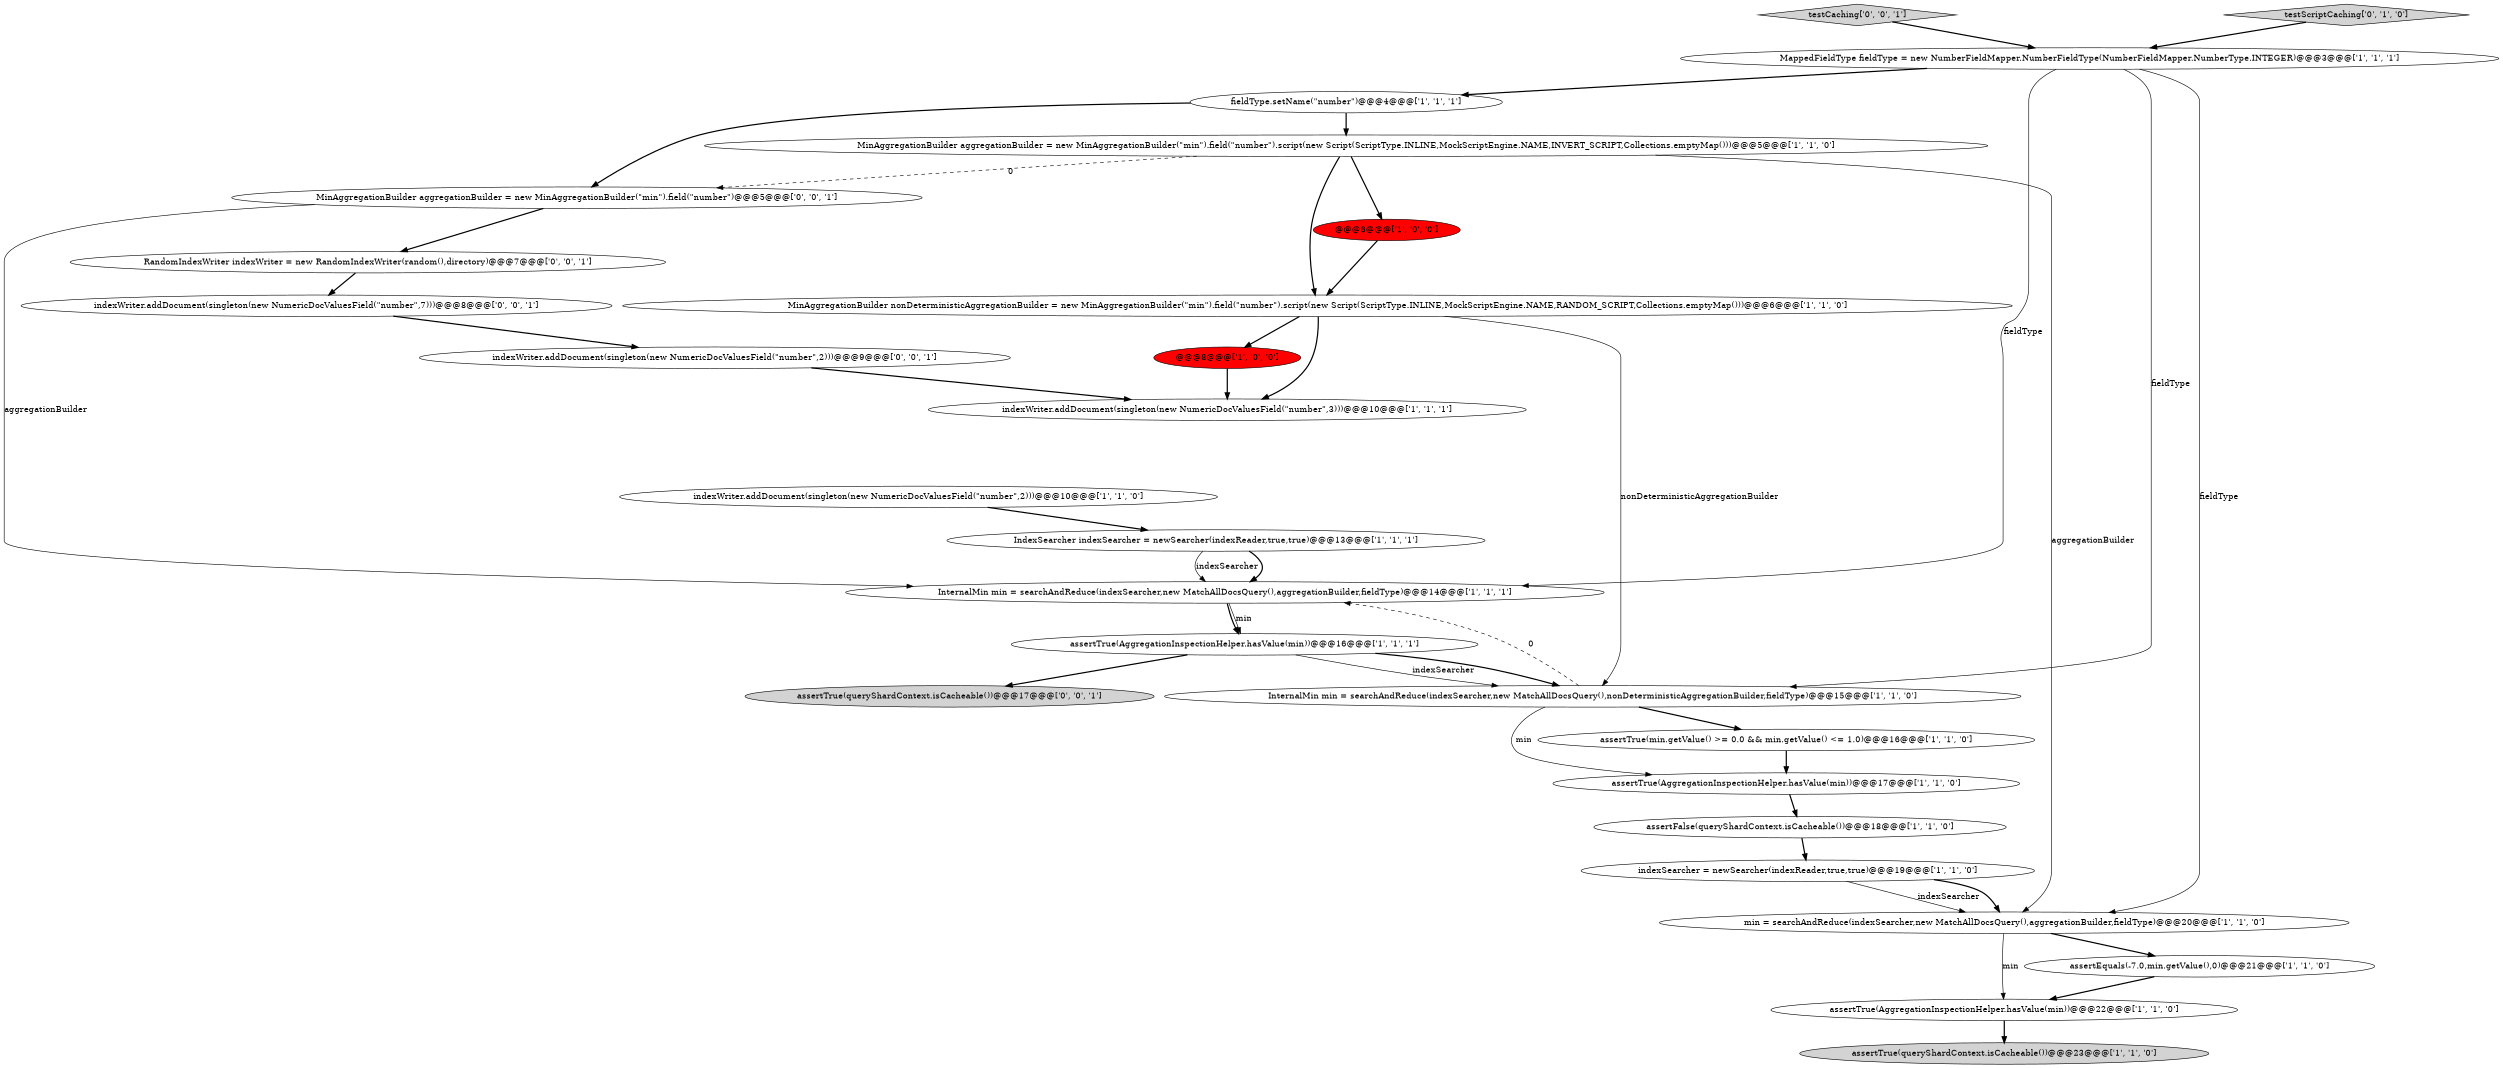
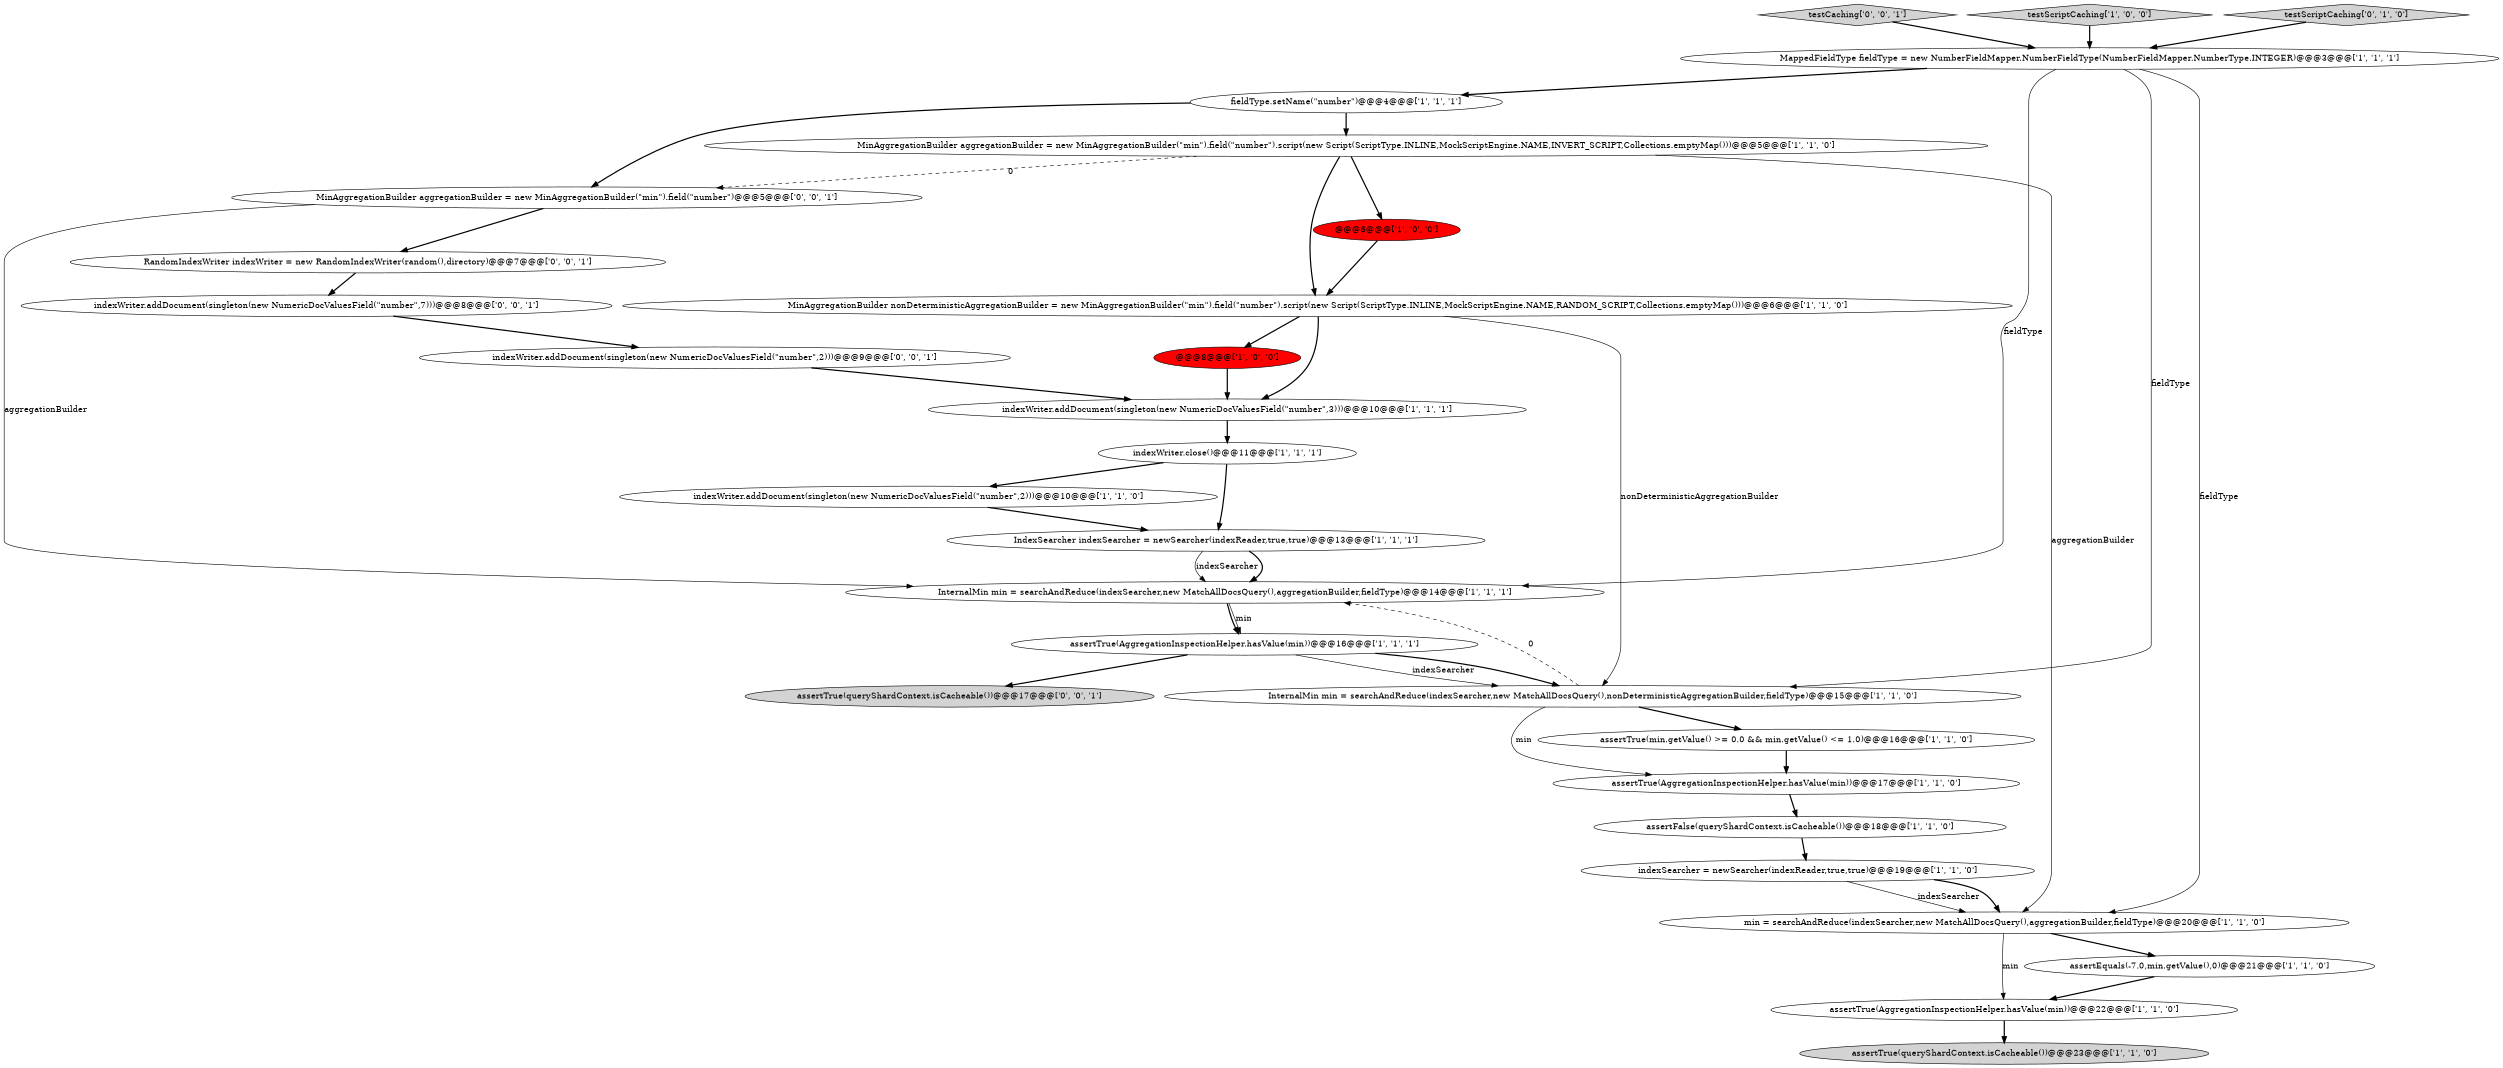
node "testScriptCaching['1', '0', '0']": added
node "indexWriter.close()@@@11@@@['1', '1', '1']": added
